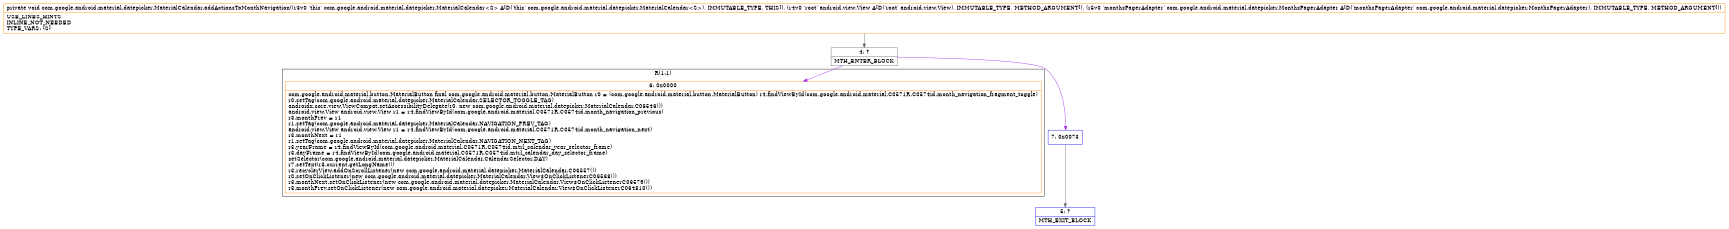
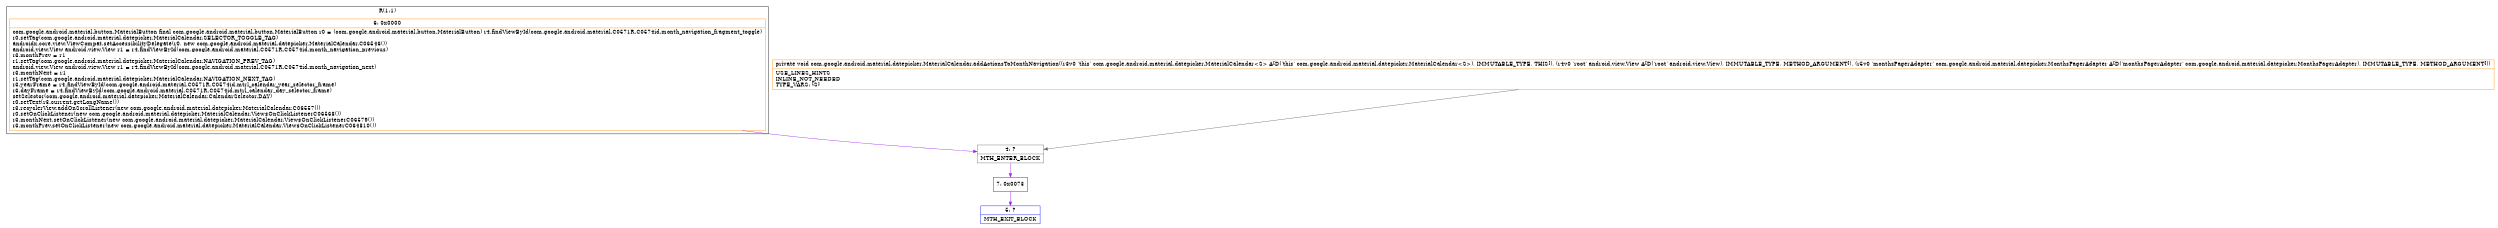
edge "4: ?" -> "6: 0x0000": reversed
node "6: 0x0000": text "r7.setText(r3.current.getLongName())" -> "r0.setText(r3.current.getLongName())"
edge "7: 0x0073" -> "5: ?": color gray40 -> purple
